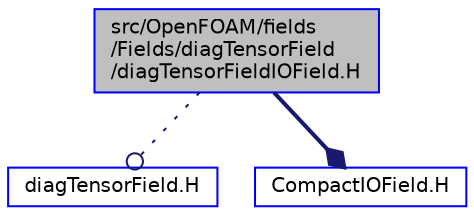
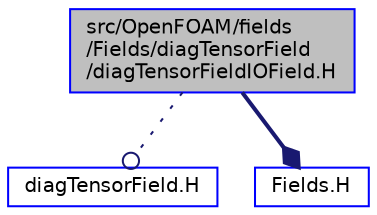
node "CompactIOField.H": label "CompactIOField.H" -> "Fields.H"
